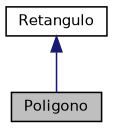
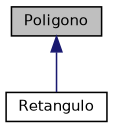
edge "Poligono" -> "Retangulo": reversed
